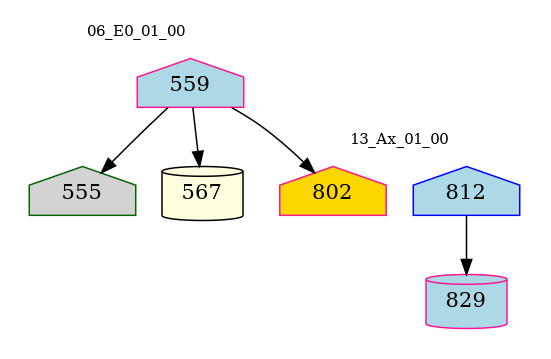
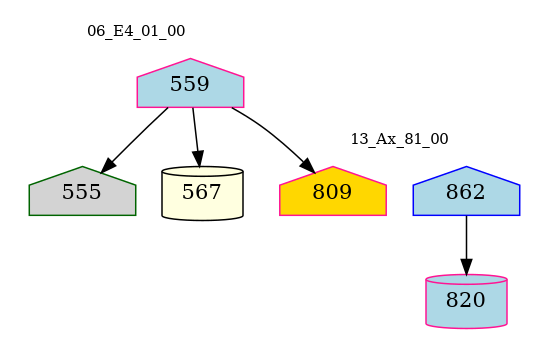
cluster "06_E0_01_00": label "06_E0_01_00" -> "06_E4_01_00"
cluster "13_Ax_01_00": label "13_Ax_01_00" -> "13_Ax_81_00"
node "802": label "802" -> "809"
node "812": label "812" -> "862"
node "829": label "829" -> "820"
